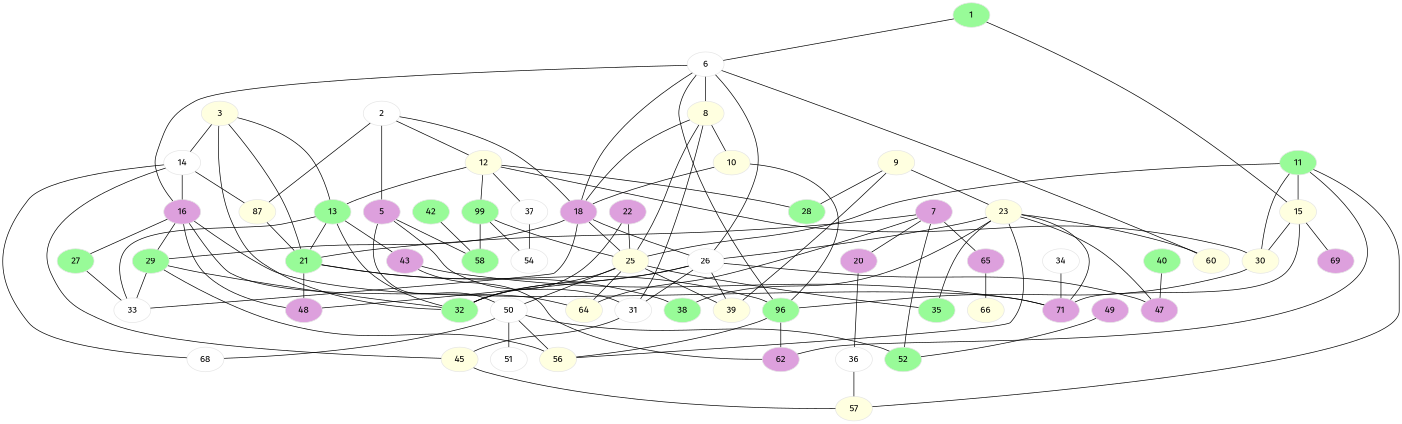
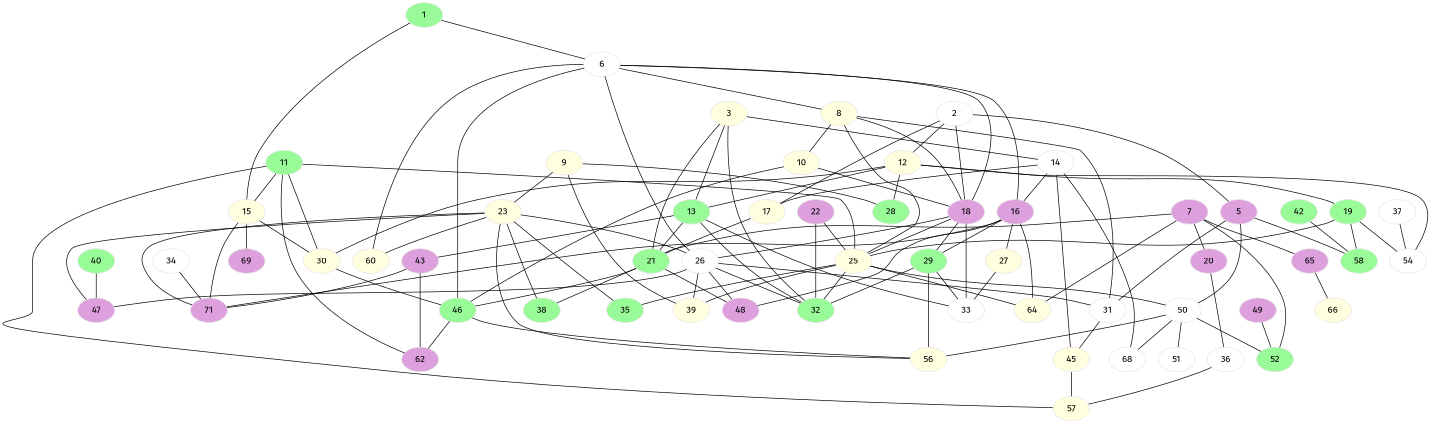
edge "12" -- "37": now "12" -- "54"
node "87": label "87" -> "17"
node "99": label "99" -> "19"
node "27": fillcolor palegreen -> lightyellow
node "96": label "96" -> "46"
